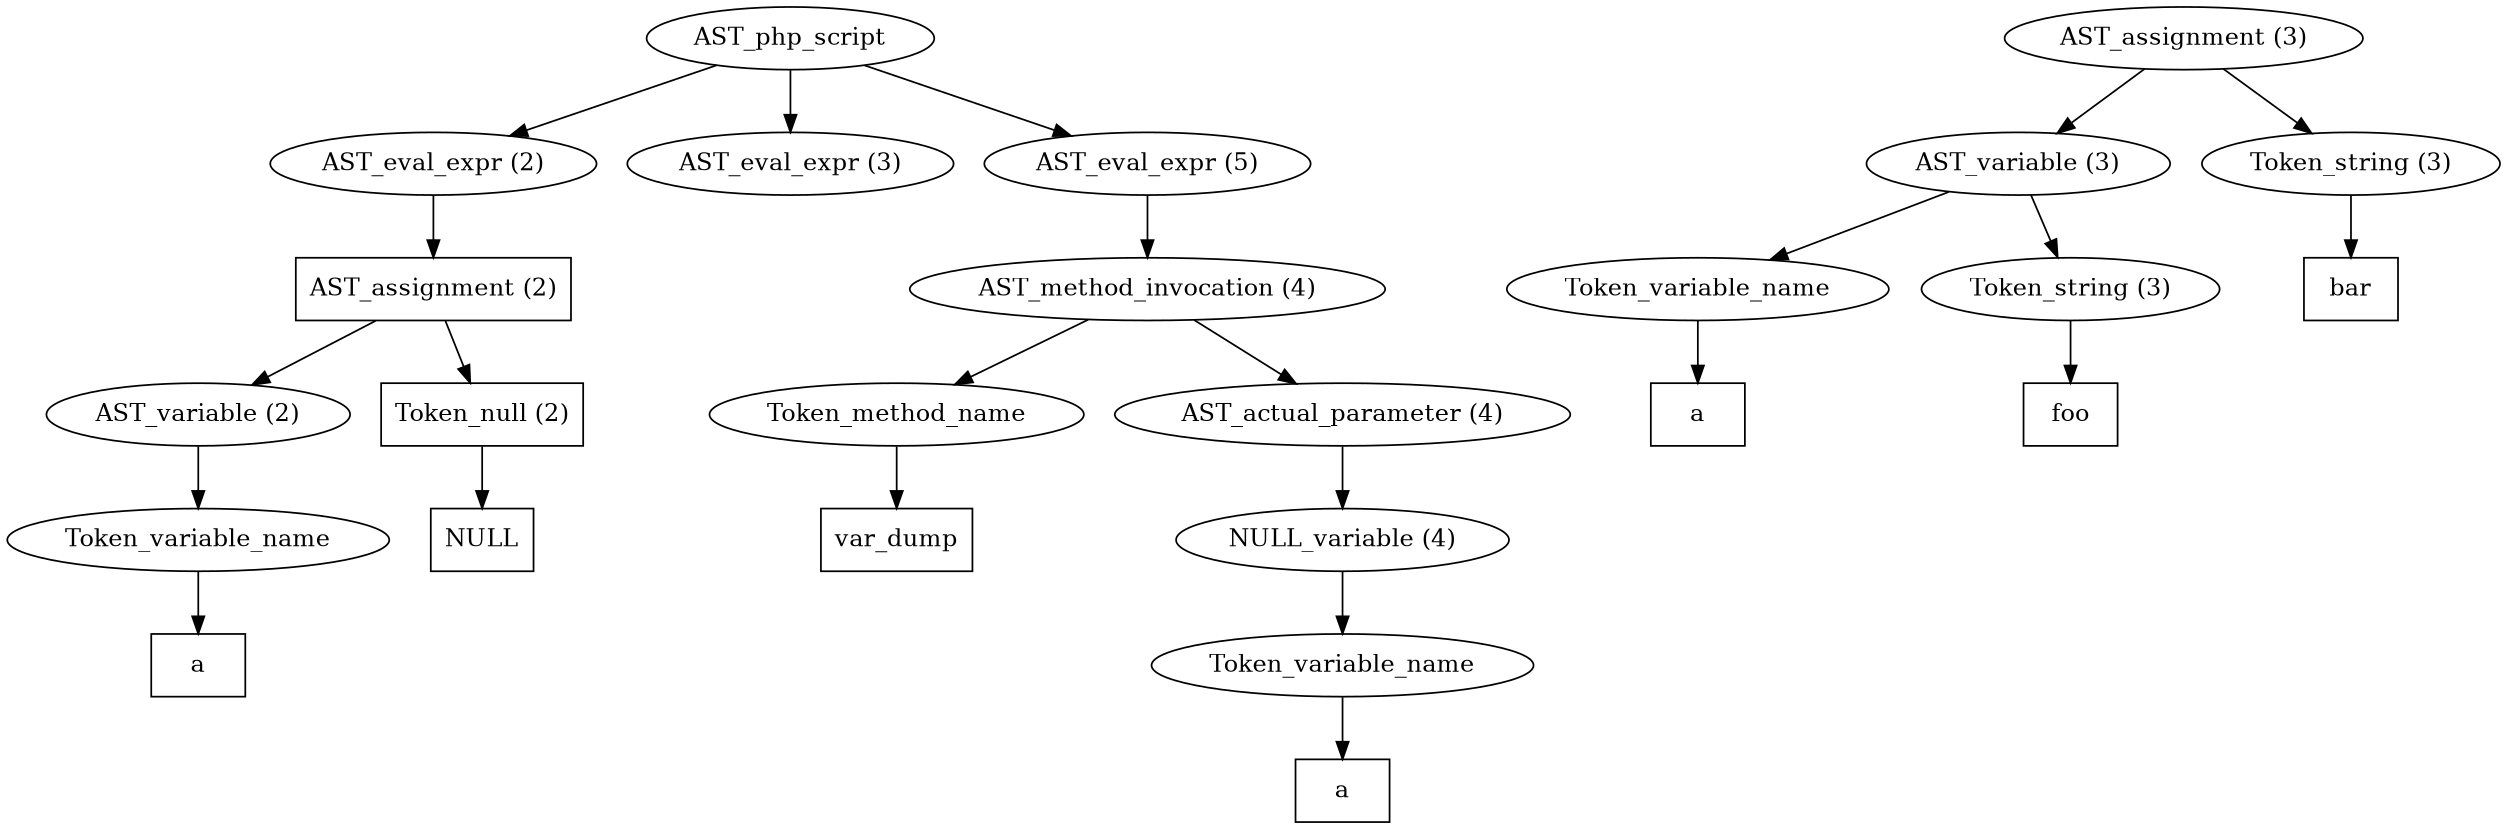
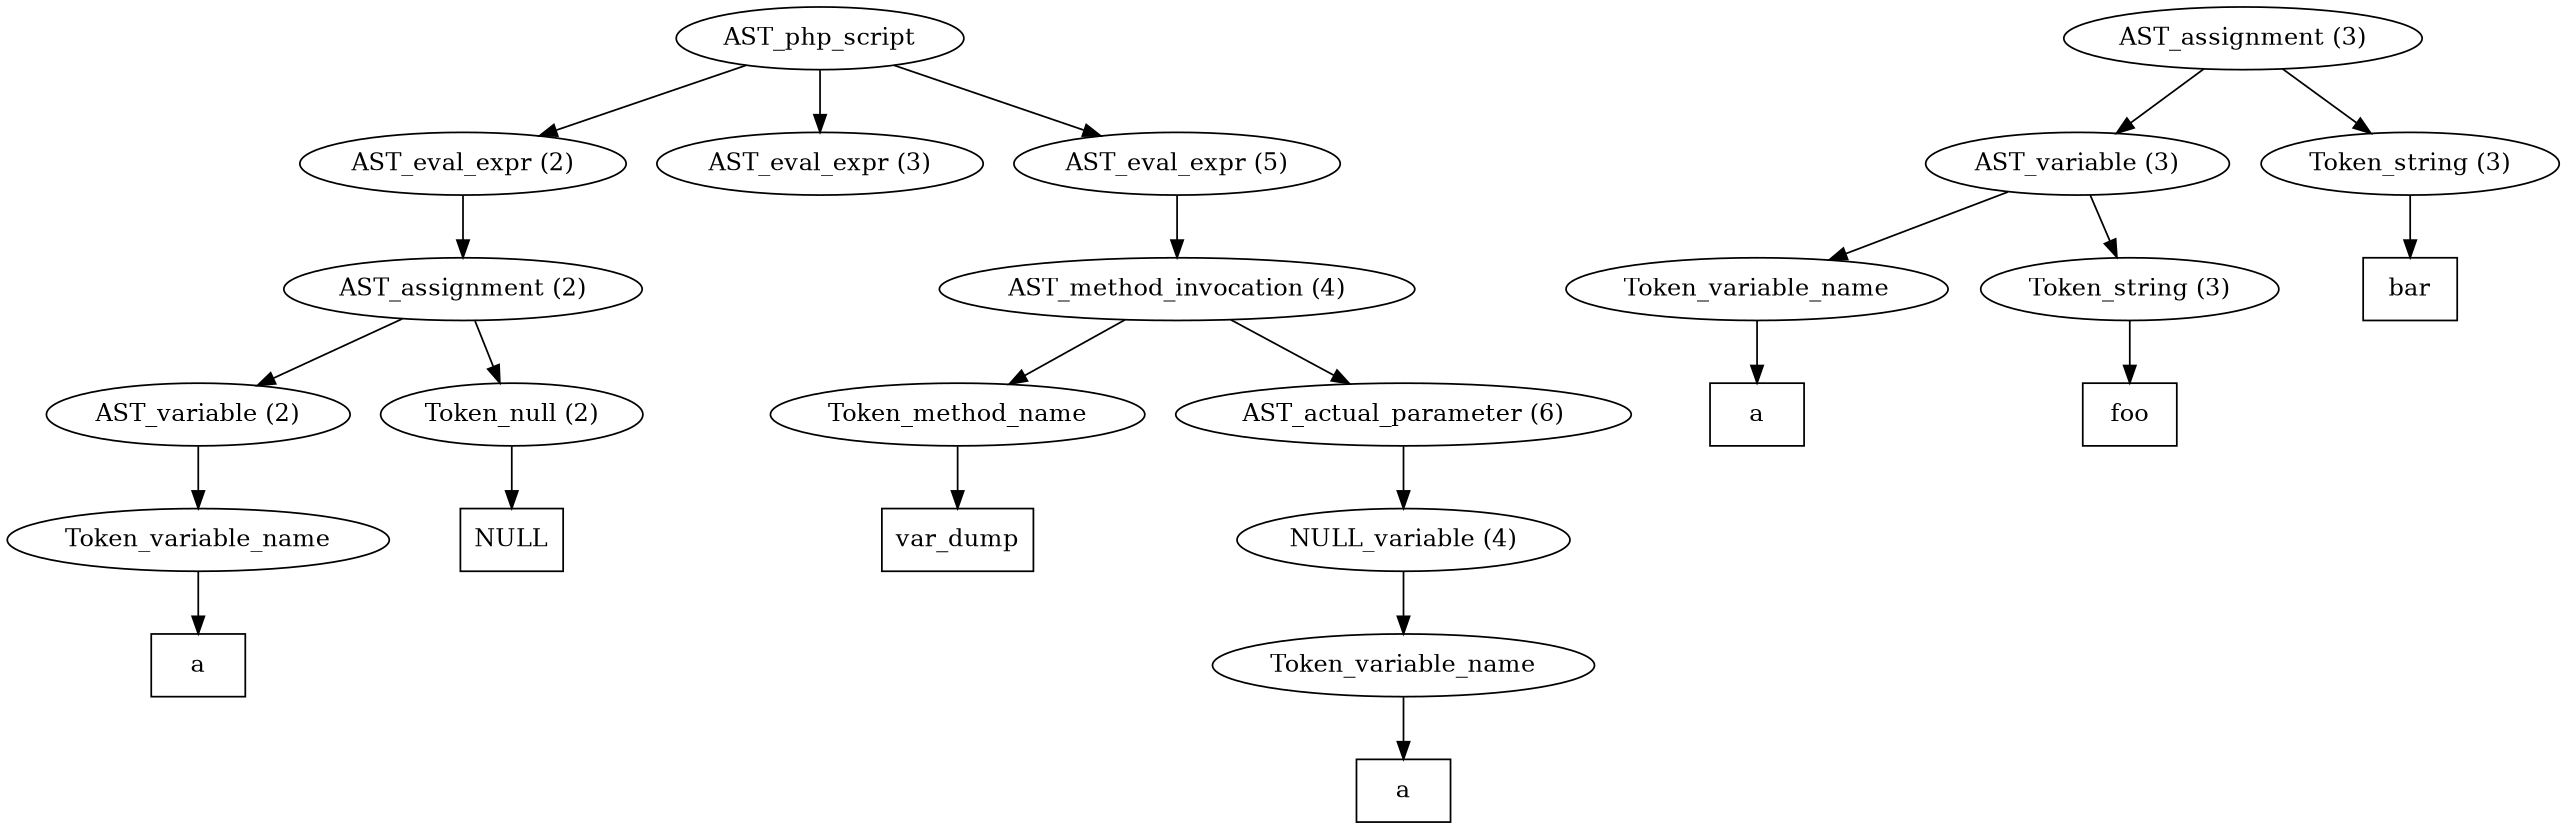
node "AST_assignment (2)": shape box -> ellipse
node "Token_null (2)": shape box -> ellipse
node "AST_actual_parameter (4)": label "AST_actual_parameter (4)" -> "AST_actual_parameter (6)"
